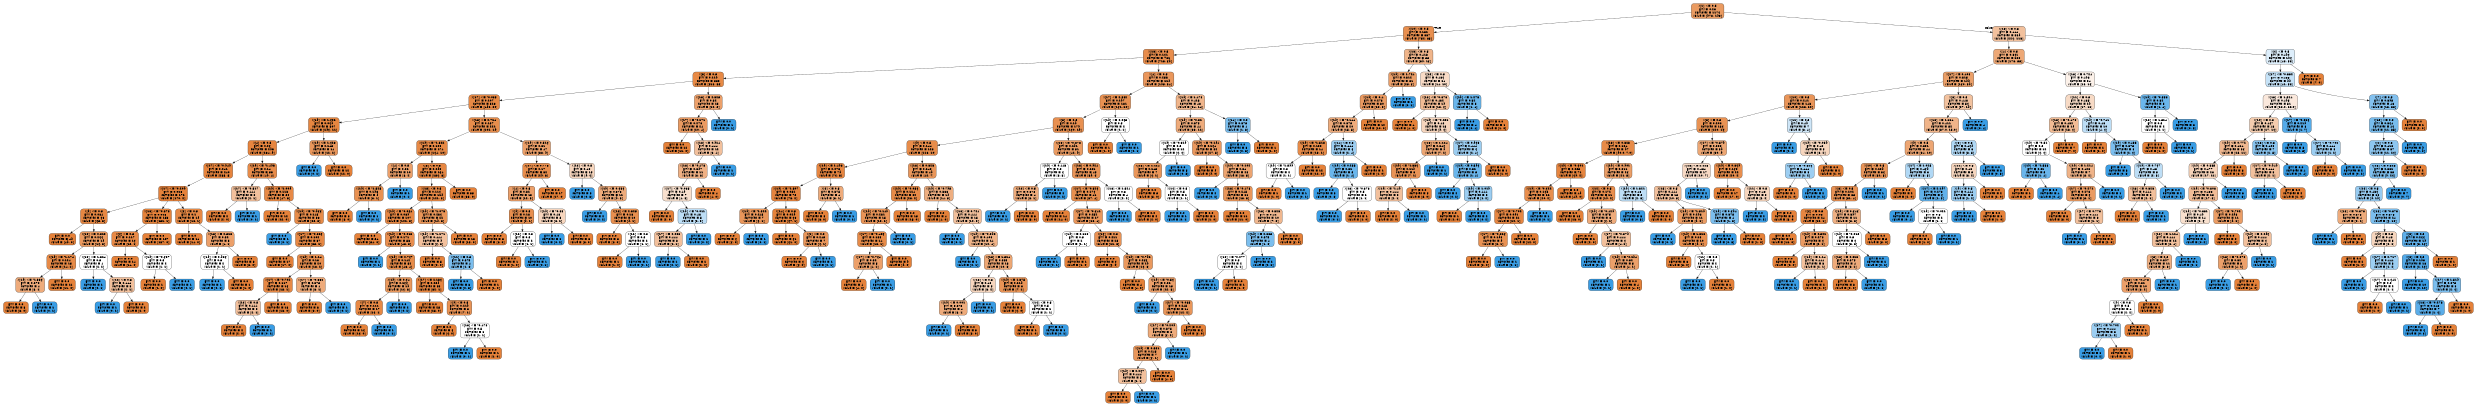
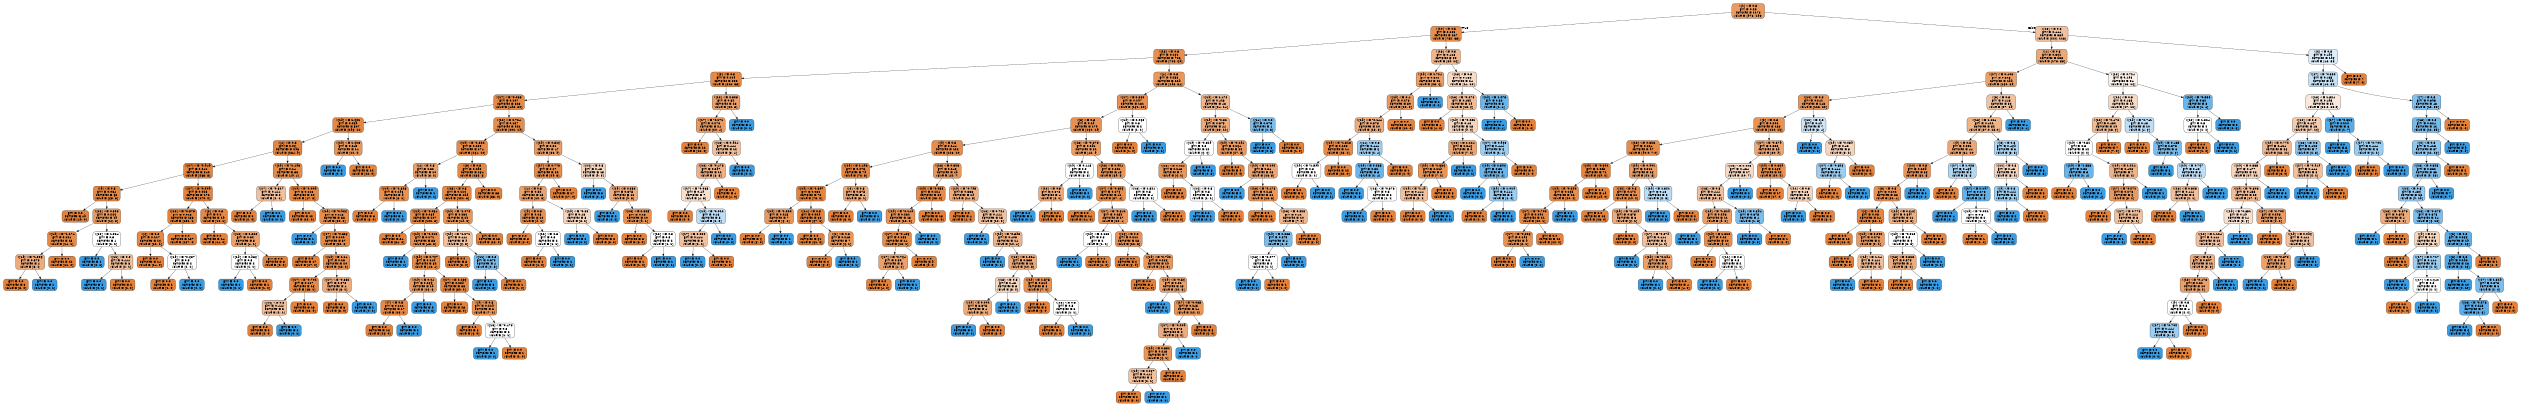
edge "x[17] <= -0.209 gini = 0.023 samples = 172 value = [170, 2]" -> "x[9] <= 0.5 gini = 0.084 samples = 68 value = [65, 3]": now "x[17] <= -0.949 gini = 0.041 samples = 240 value = [235, 5]" -> "x[9] <= 0.5 gini = 0.084 samples = 68 value = [65, 3]"
